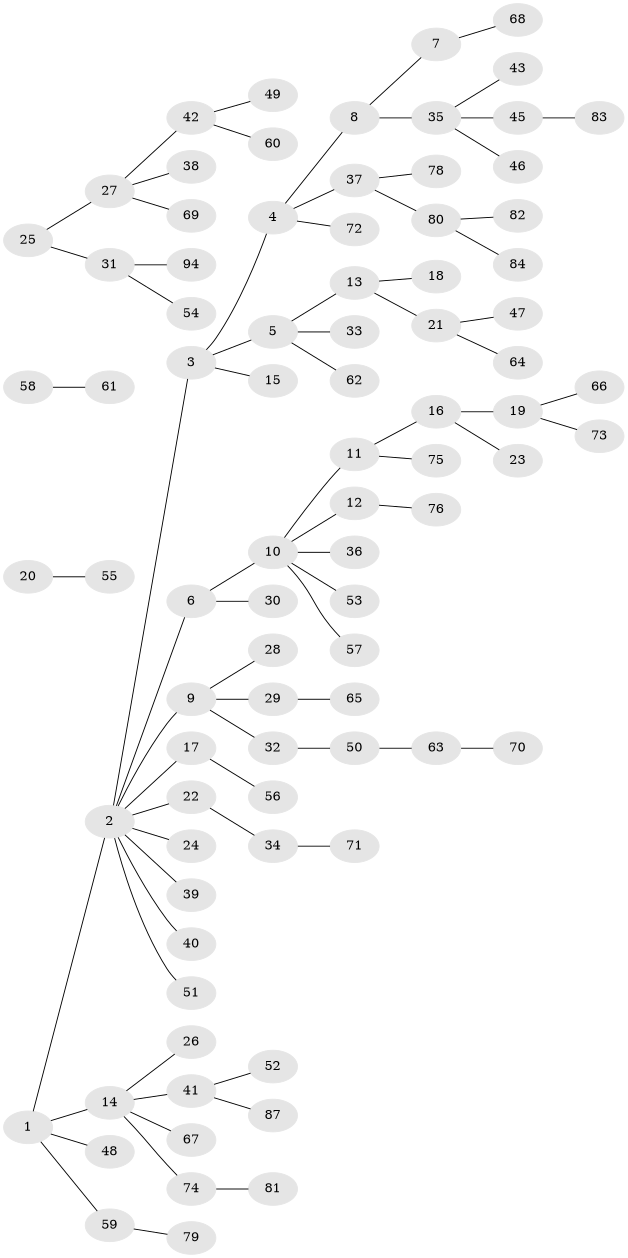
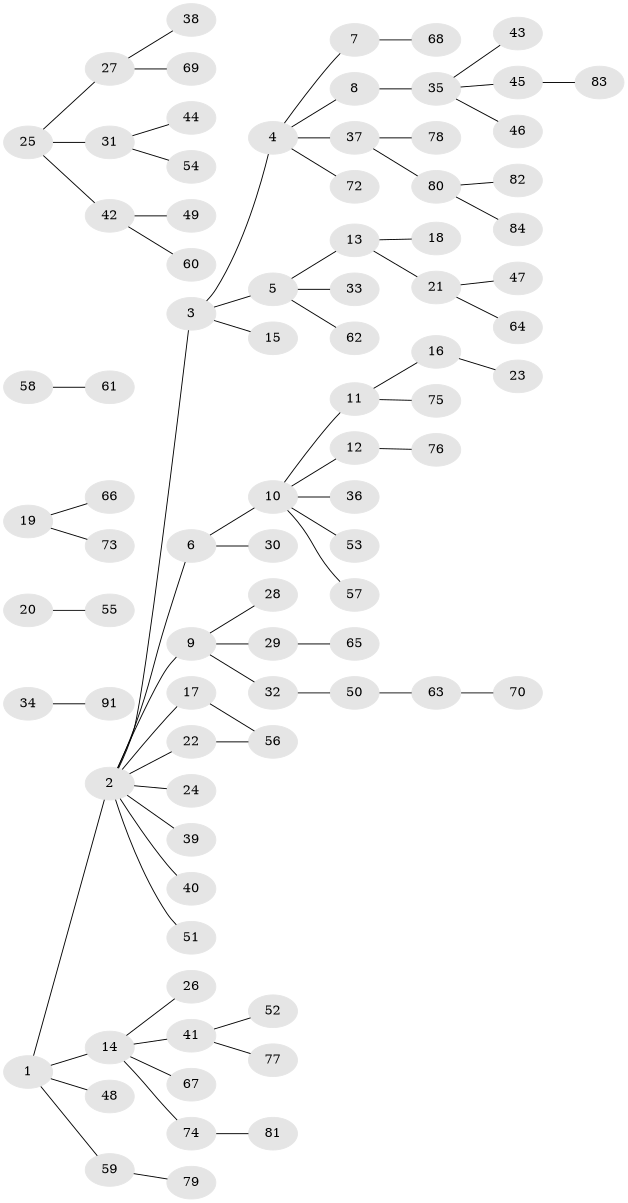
edge "7" -- "8": now "7" -- "4"
edge "42" -- "27": now "42" -- "25"
node "94": label "94" -> "44"
edge "16" -- "19": removed
edge "22" -- "34": now "22" -- "56"
node "71": label "71" -> "91"
node "87": label "87" -> "77"
